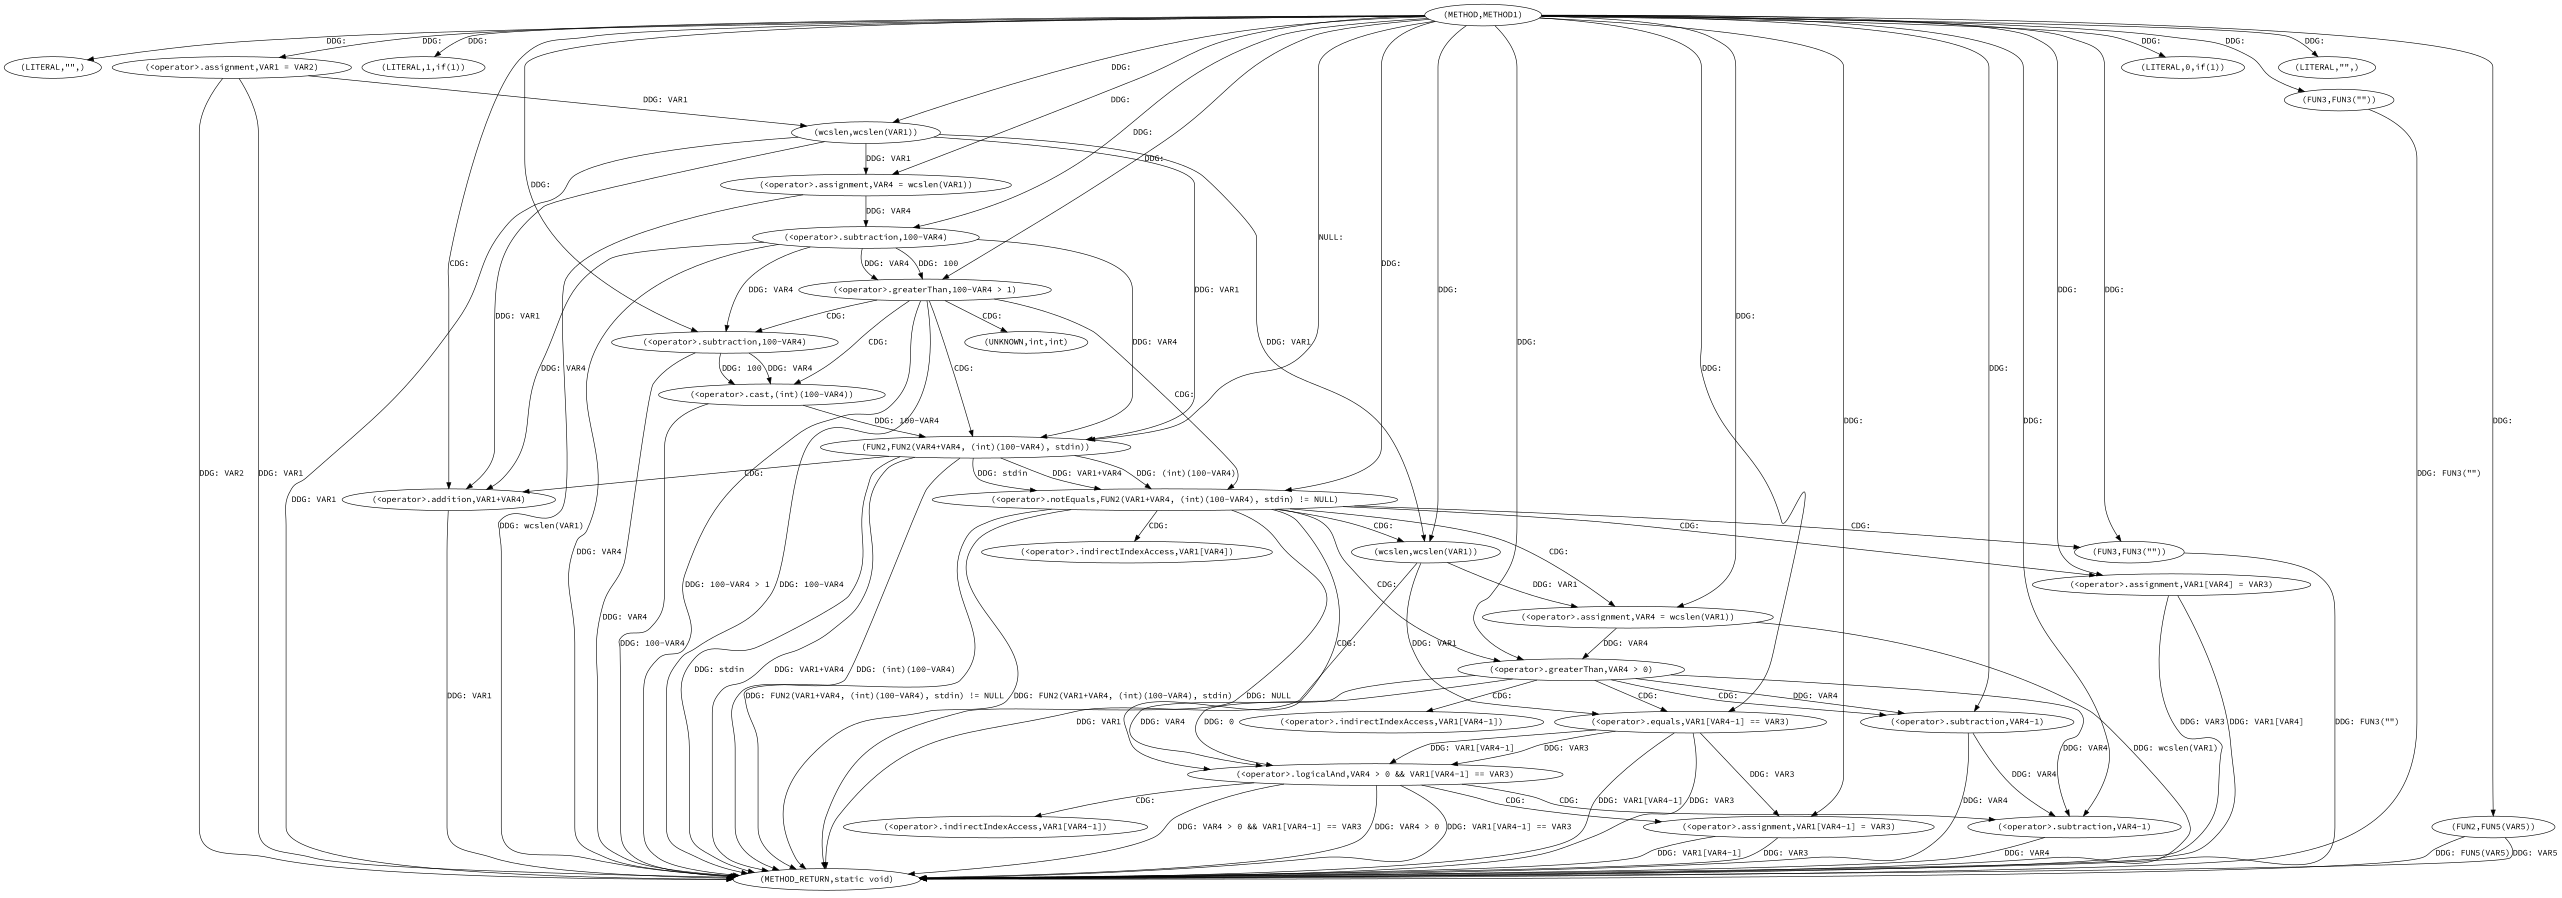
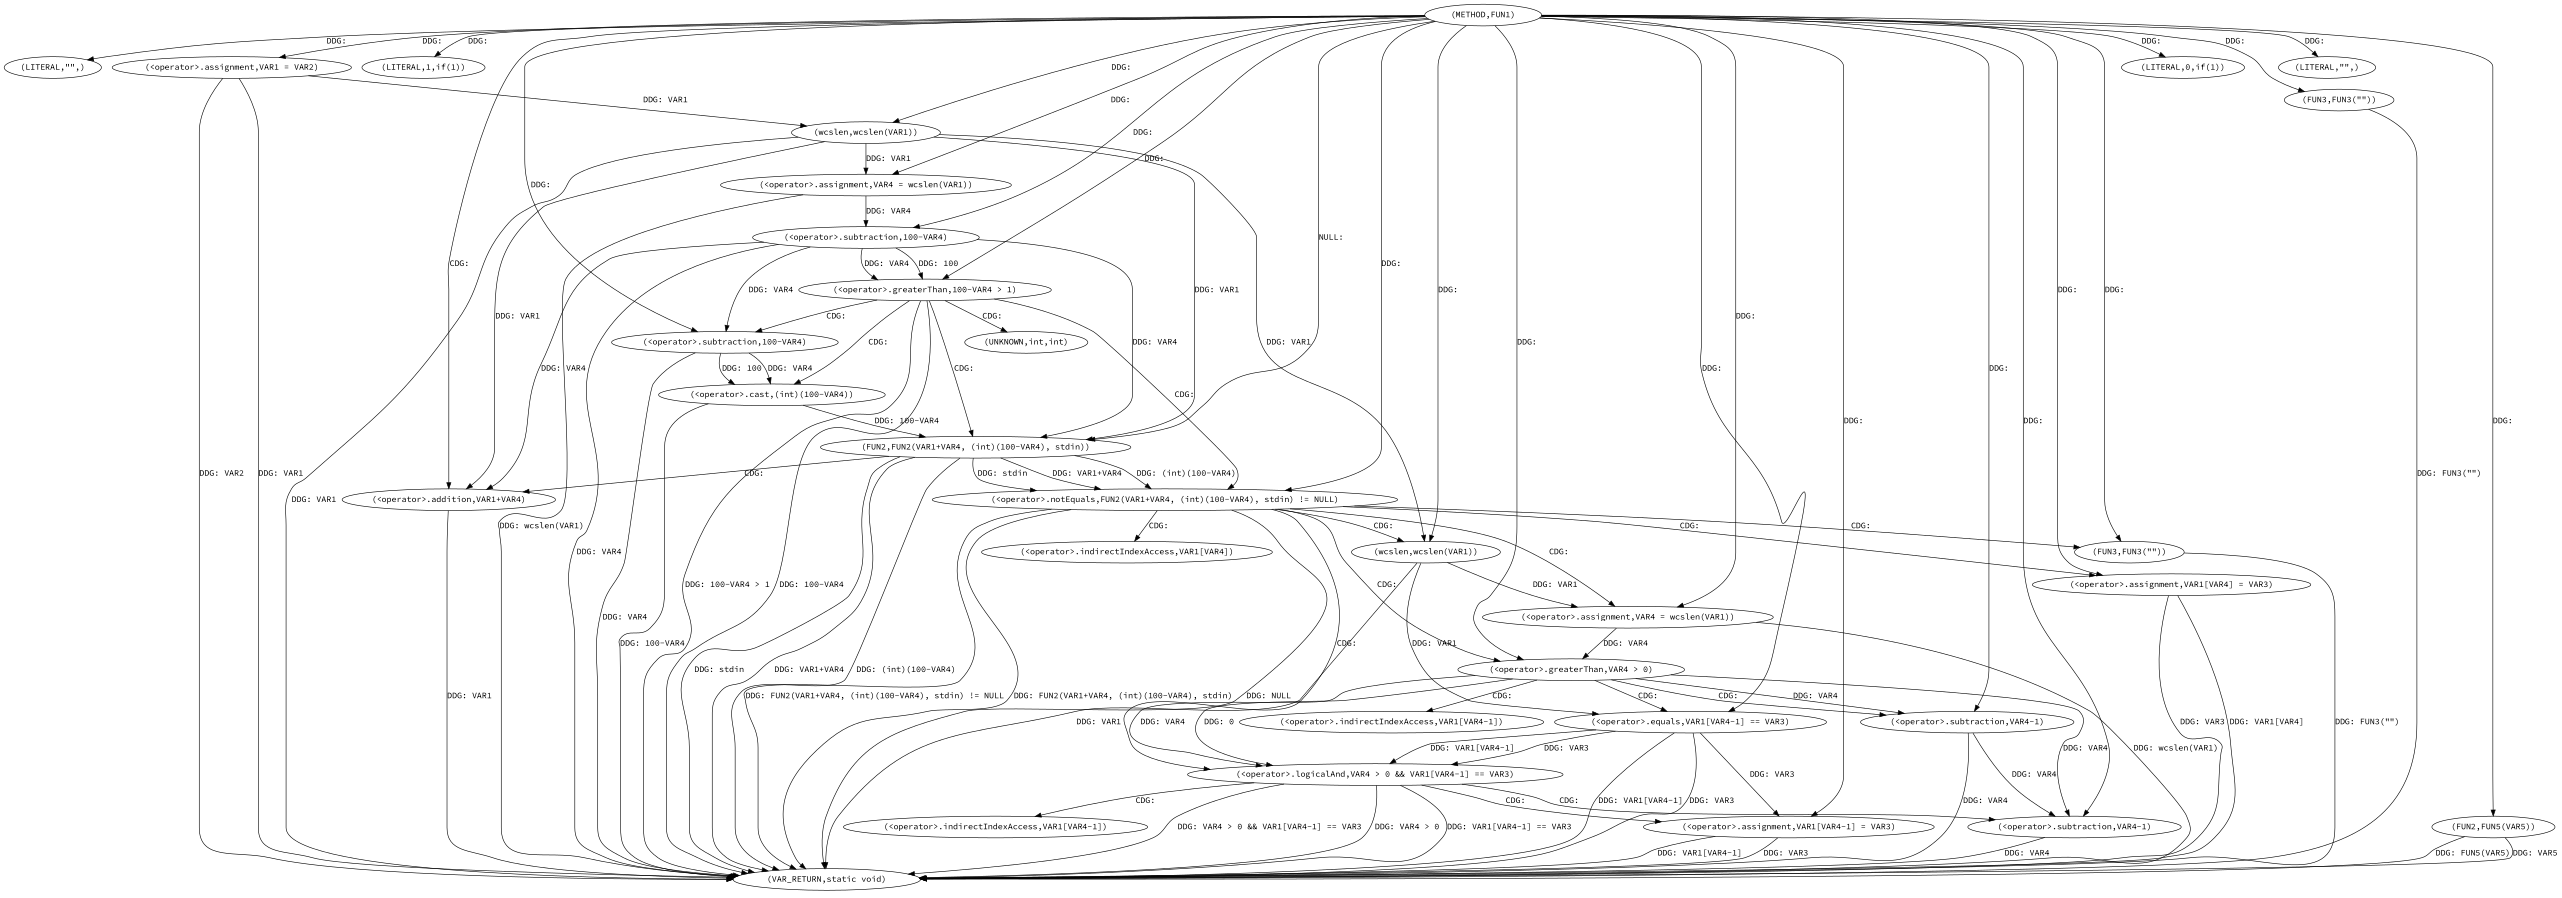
node "(METHOD,METHOD1)": label "(METHOD,METHOD1)" -> "(METHOD,FUN1)"
node "(FUN2,FUN2(VAR4+VAR4, (int)(100-VAR4), stdin))": label "(FUN2,FUN2(VAR4+VAR4, (int)(100-VAR4), stdin))" -> "(FUN2,FUN2(VAR1+VAR4, (int)(100-VAR4), stdin))"
node "(METHOD_RETURN,static void)": label "(METHOD_RETURN,static void)" -> "(VAR_RETURN,static void)"
